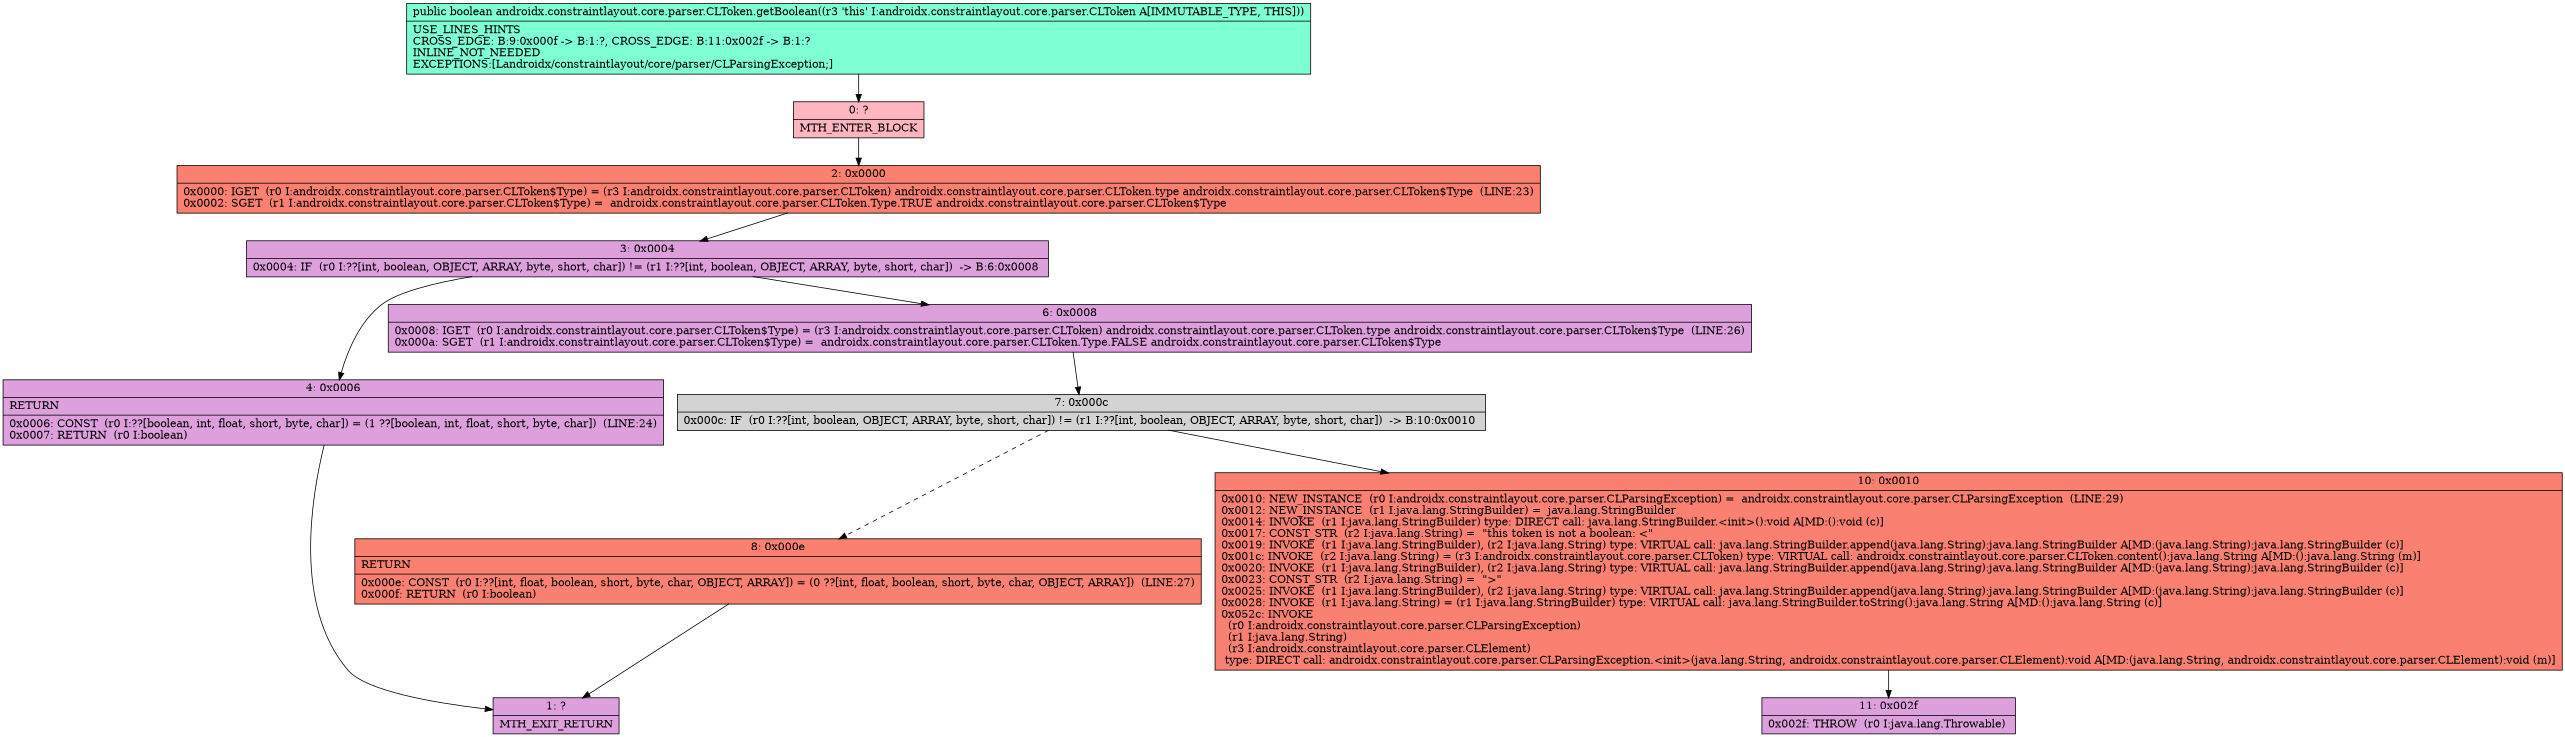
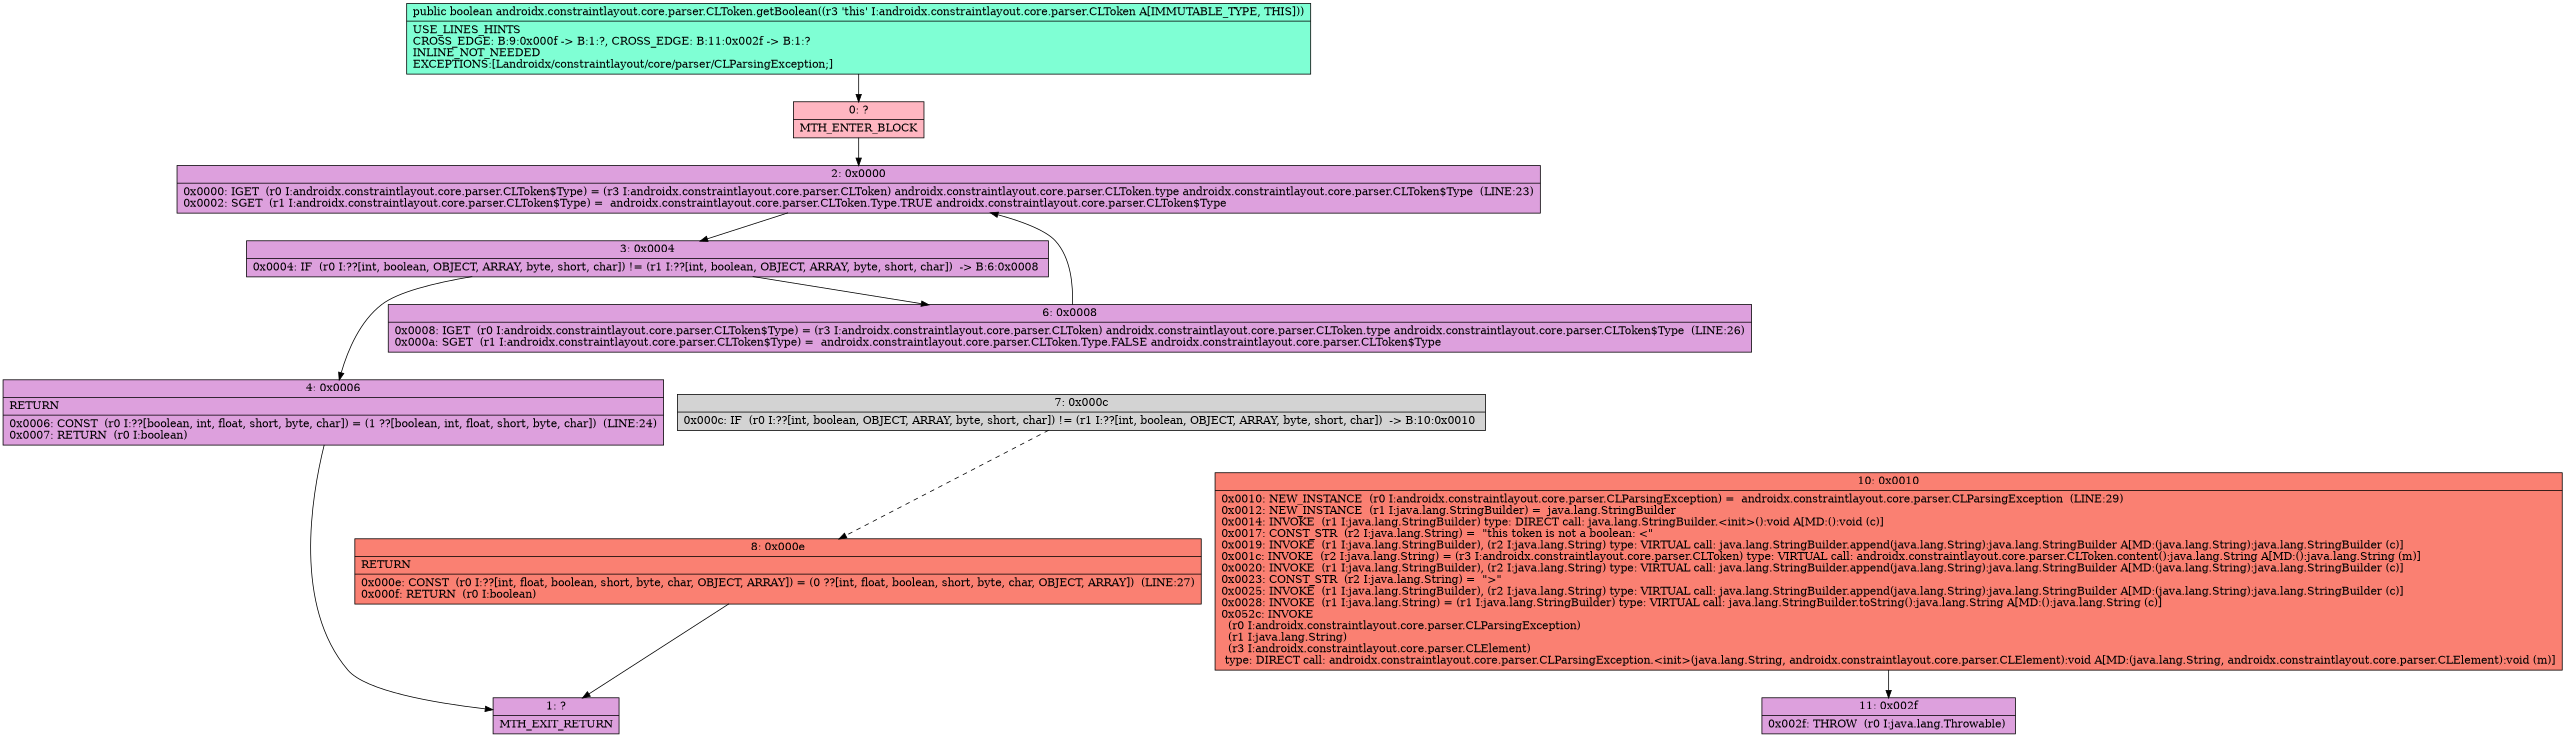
node "2: 0x0000": fillcolor salmon -> plum
edge "6: 0x0008" -> "7: 0x000c": now "6: 0x0008" -> "2: 0x0000"
edge "7: 0x000c" -> "10: 0x0010": removed
